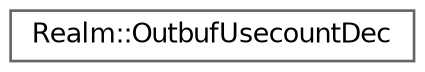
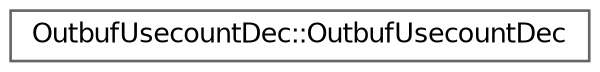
node "Realm::OutbufUsecountDec": label "Realm::OutbufUsecountDec" -> "OutbufUsecountDec::OutbufUsecountDec"
